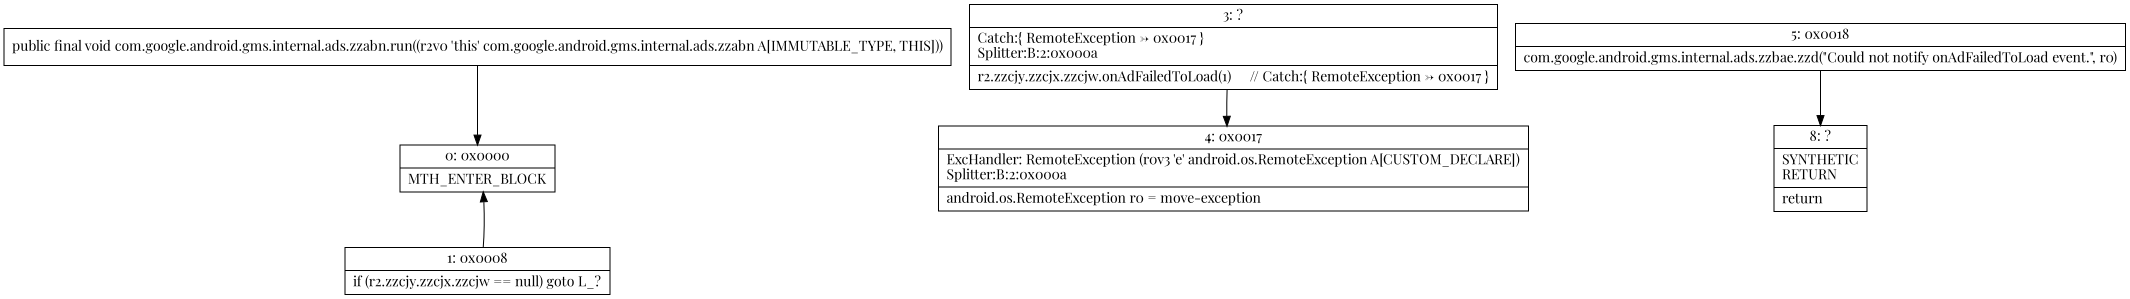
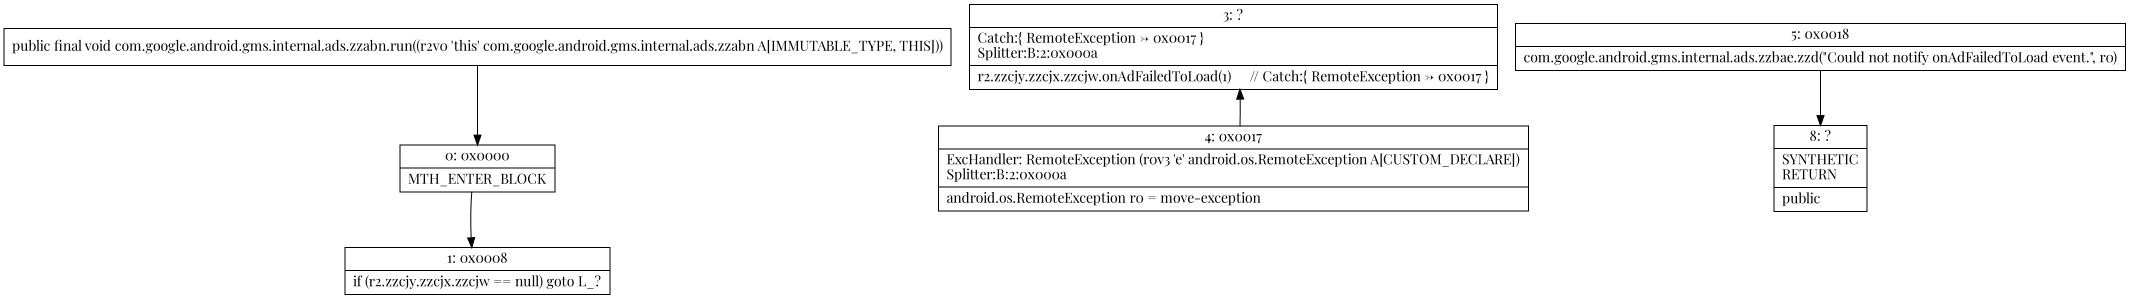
edge "3: ?" -> "4: 0x0017": reversed
node "8: ?": text "return" -> "public"
edge "1: 0x0008" -> "0: 0x0000": reversed
